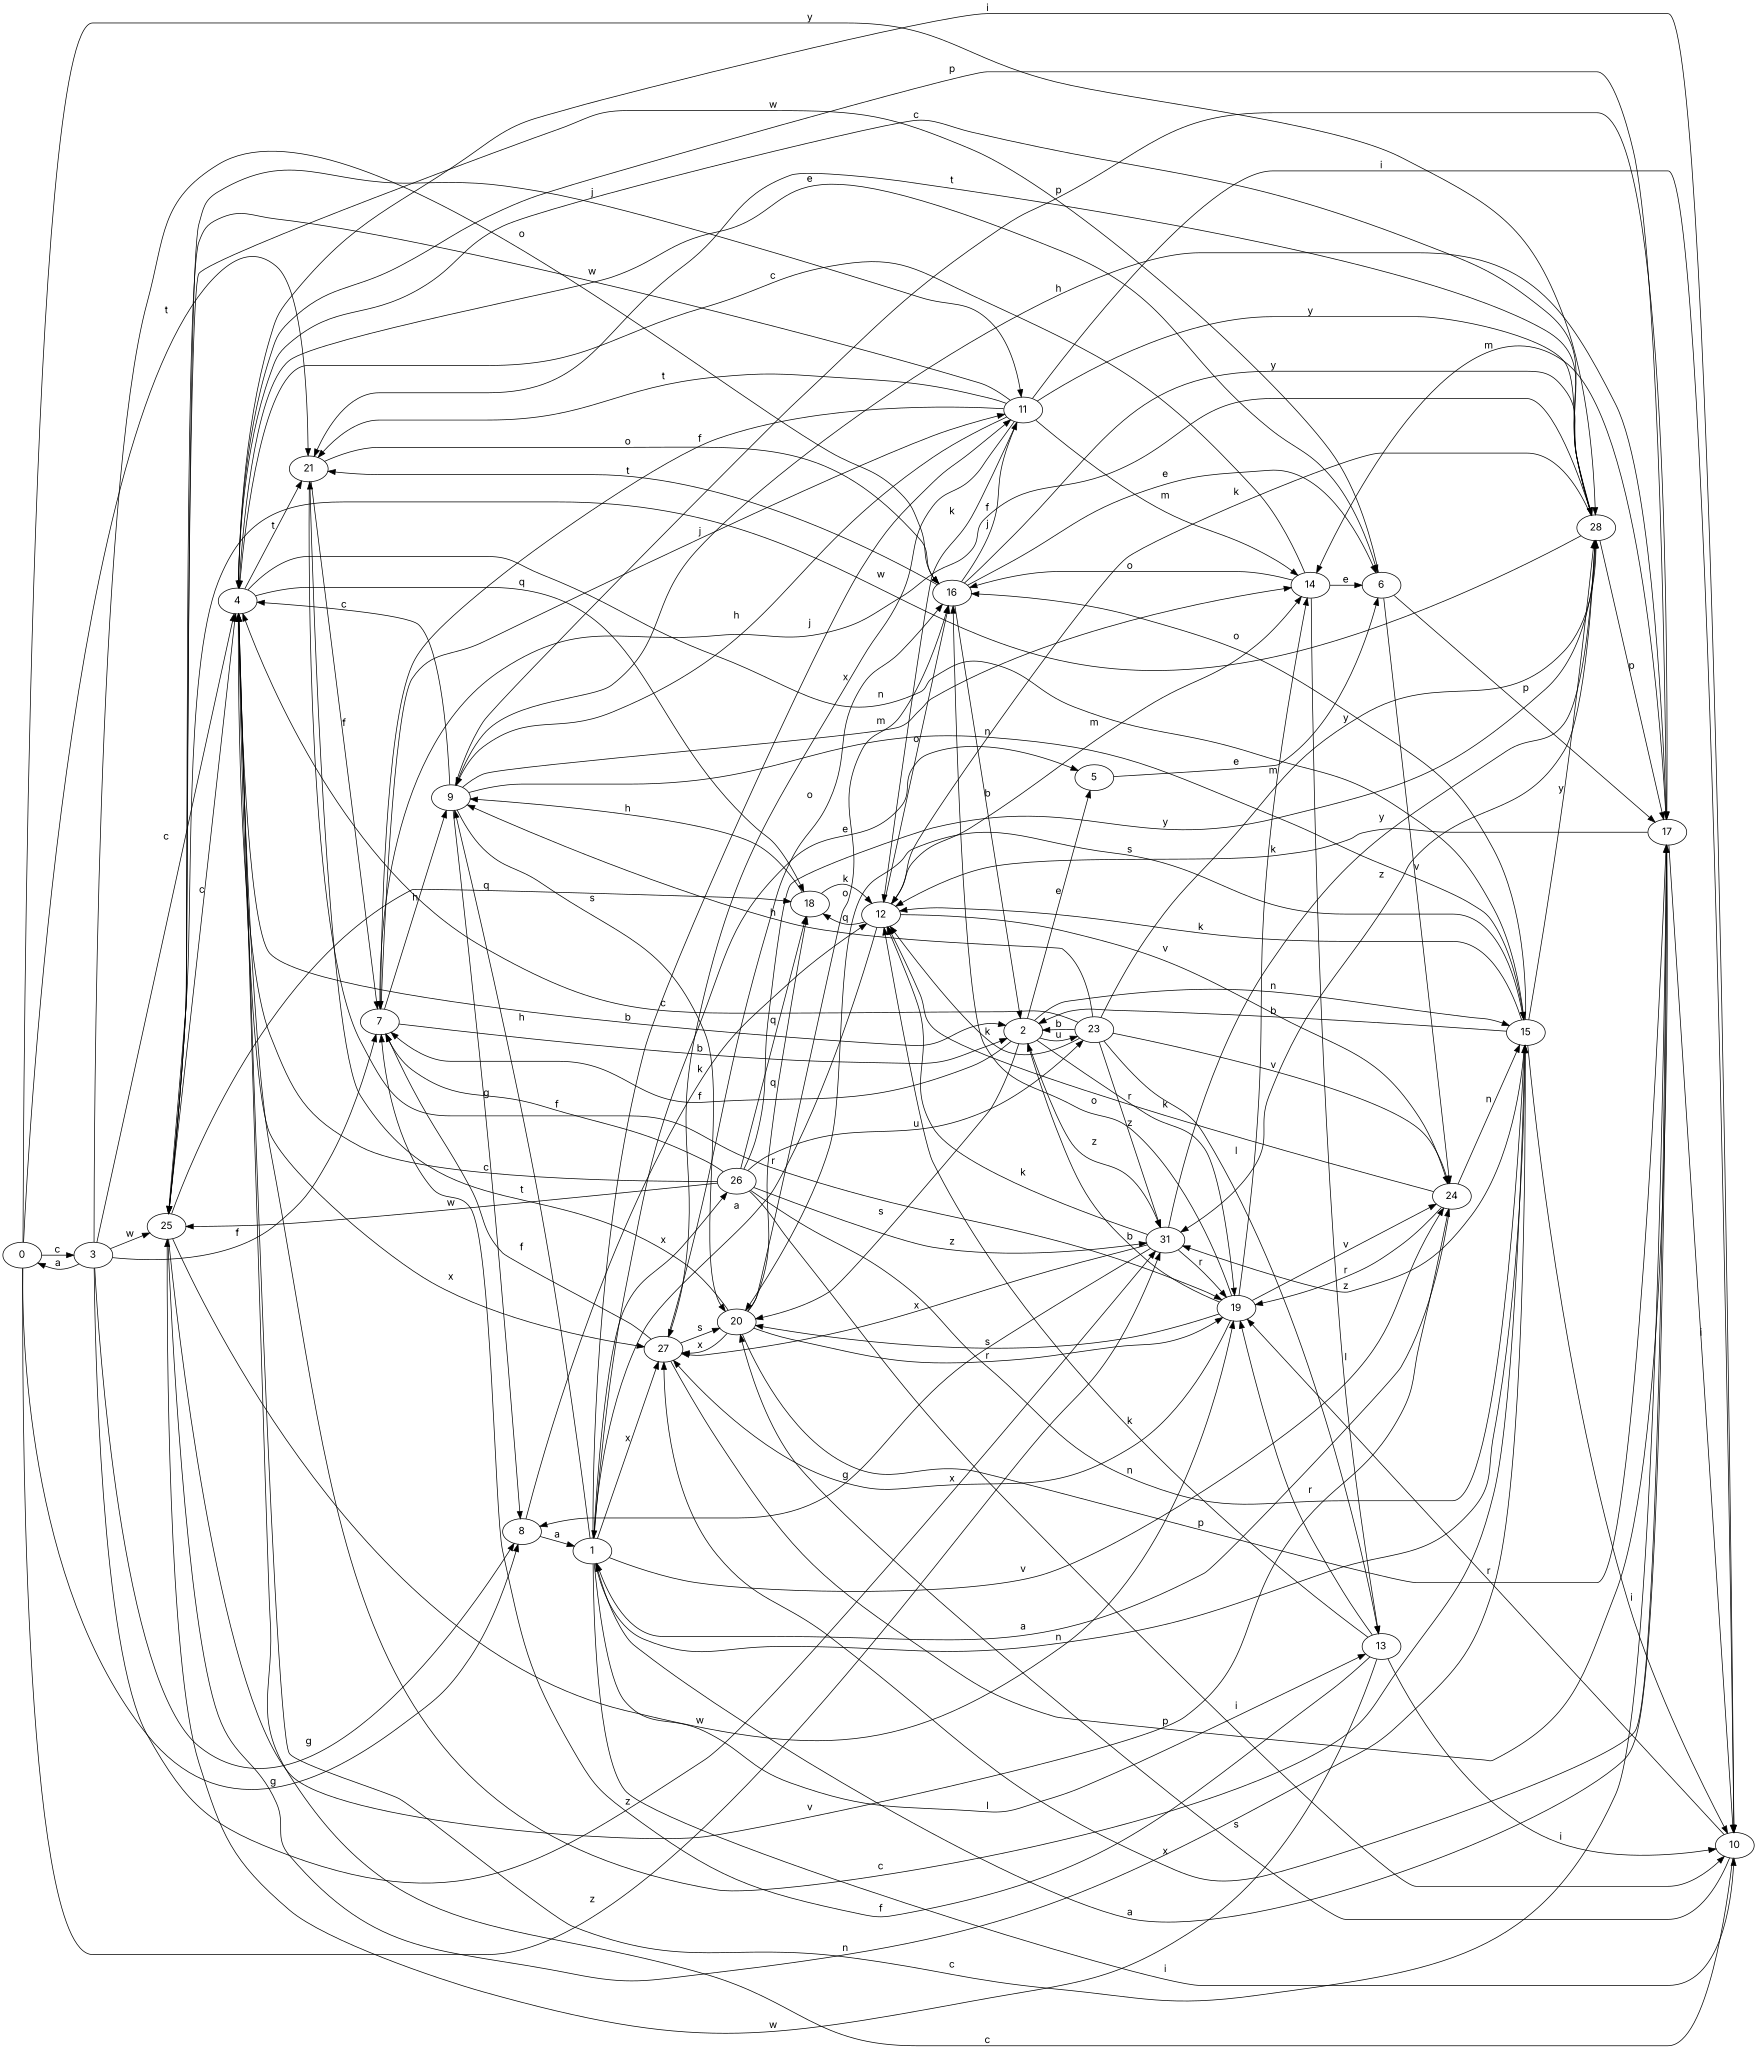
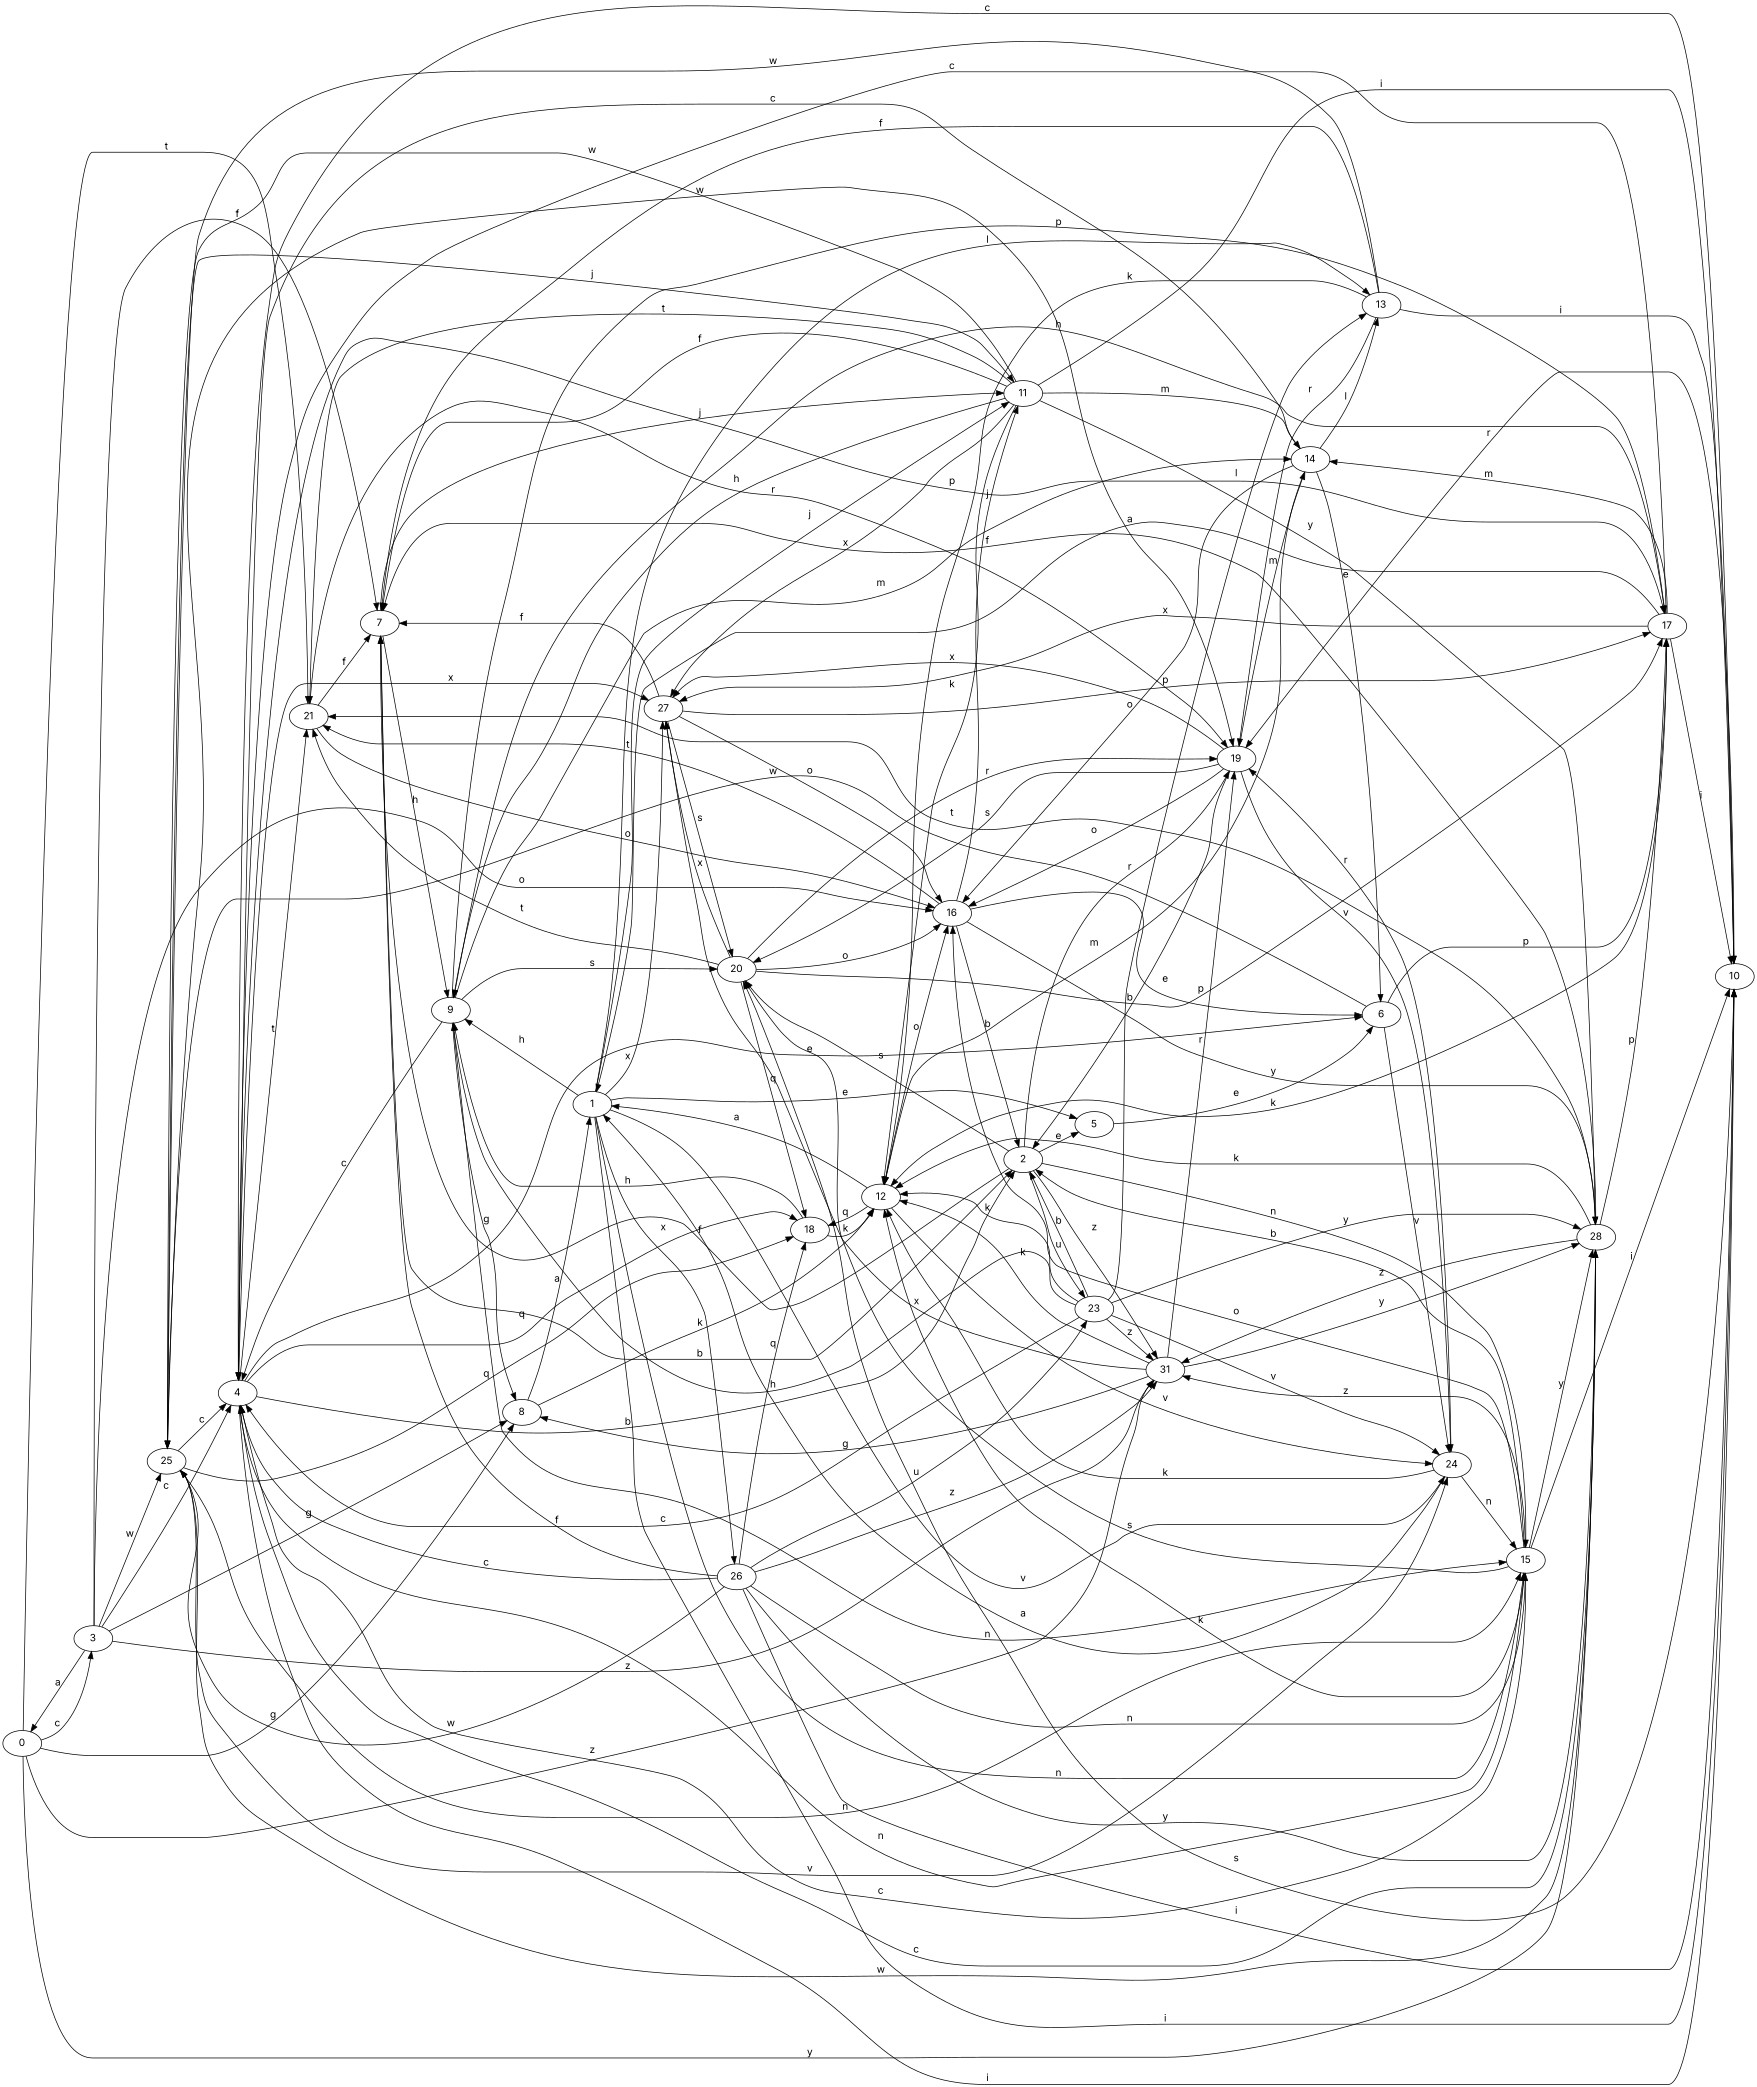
edge "12" -> "14": reversed
